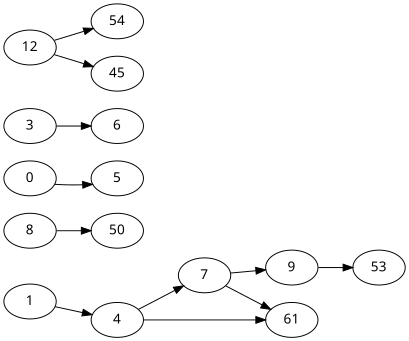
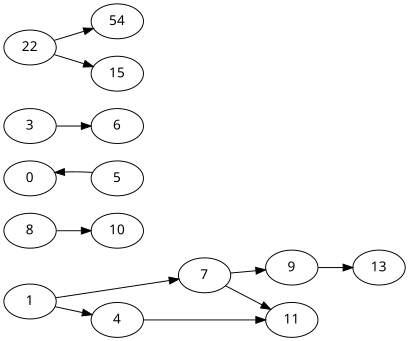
node "12": label "12" -> "22"
node "45": label "45" -> "15"
edge "0" -> "5": reversed
node "50": label "50" -> "10"
node "53": label "53" -> "13"
edge "4" -> "7": now "1" -> "7"
node "61": label "61" -> "11"
